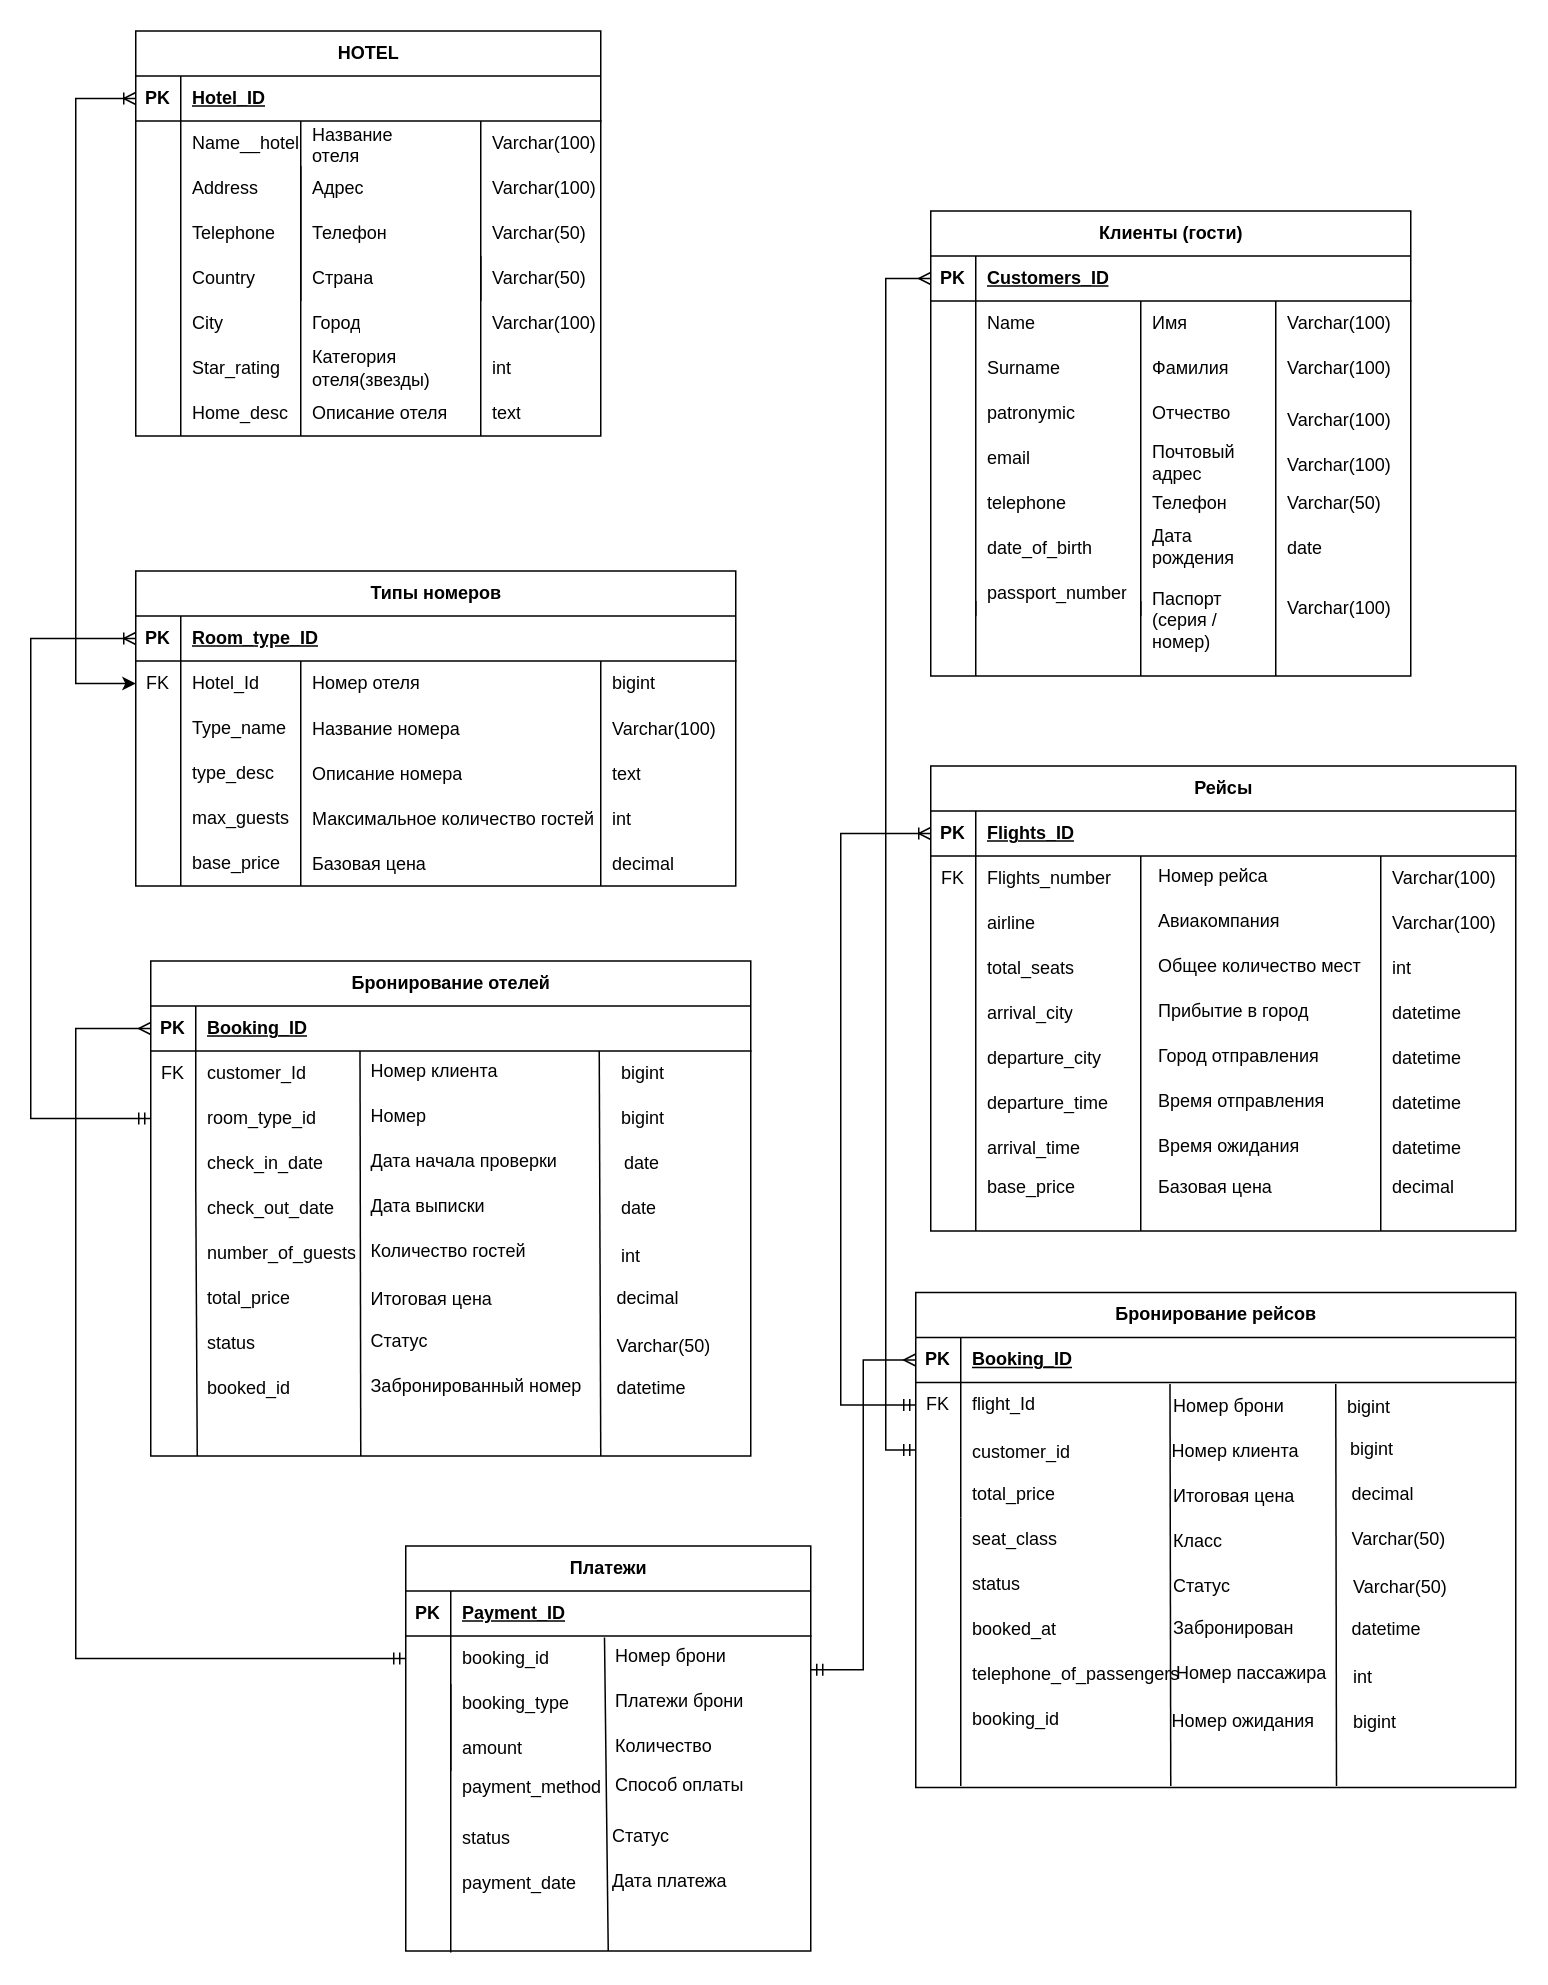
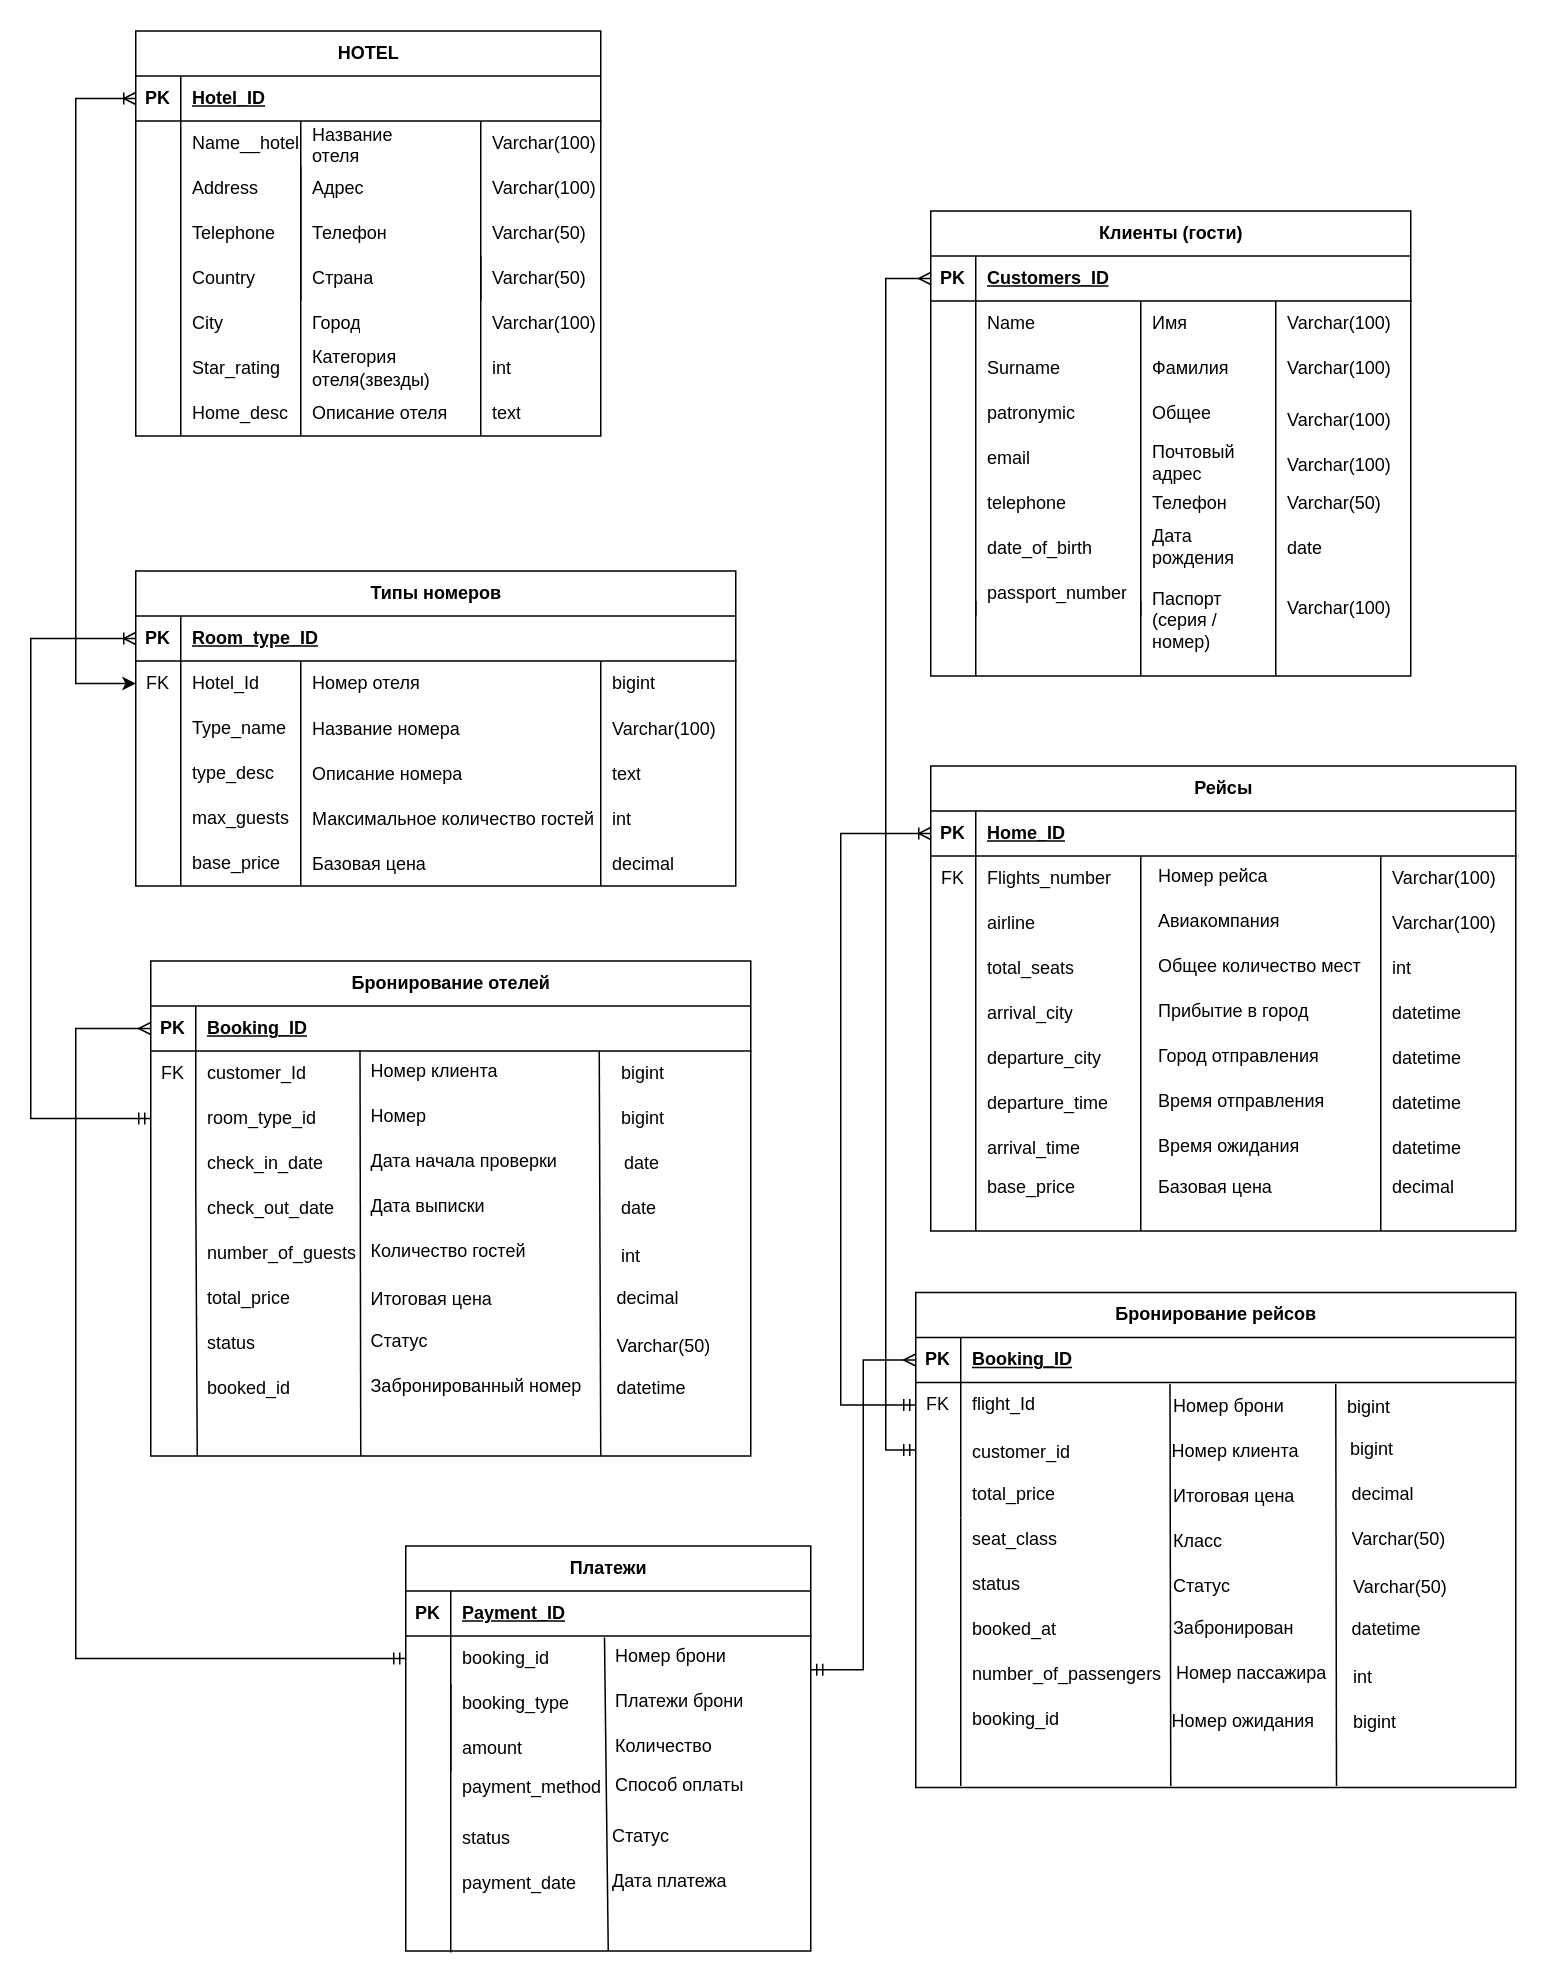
node "Отчество": label "Отчество" -> "Общее"
node "Flights_ID": label "Flights_ID" -> "Home_ID"
node "telephone_of_passengers": label "telephone_of_passengers" -> "number_of_passengers"
